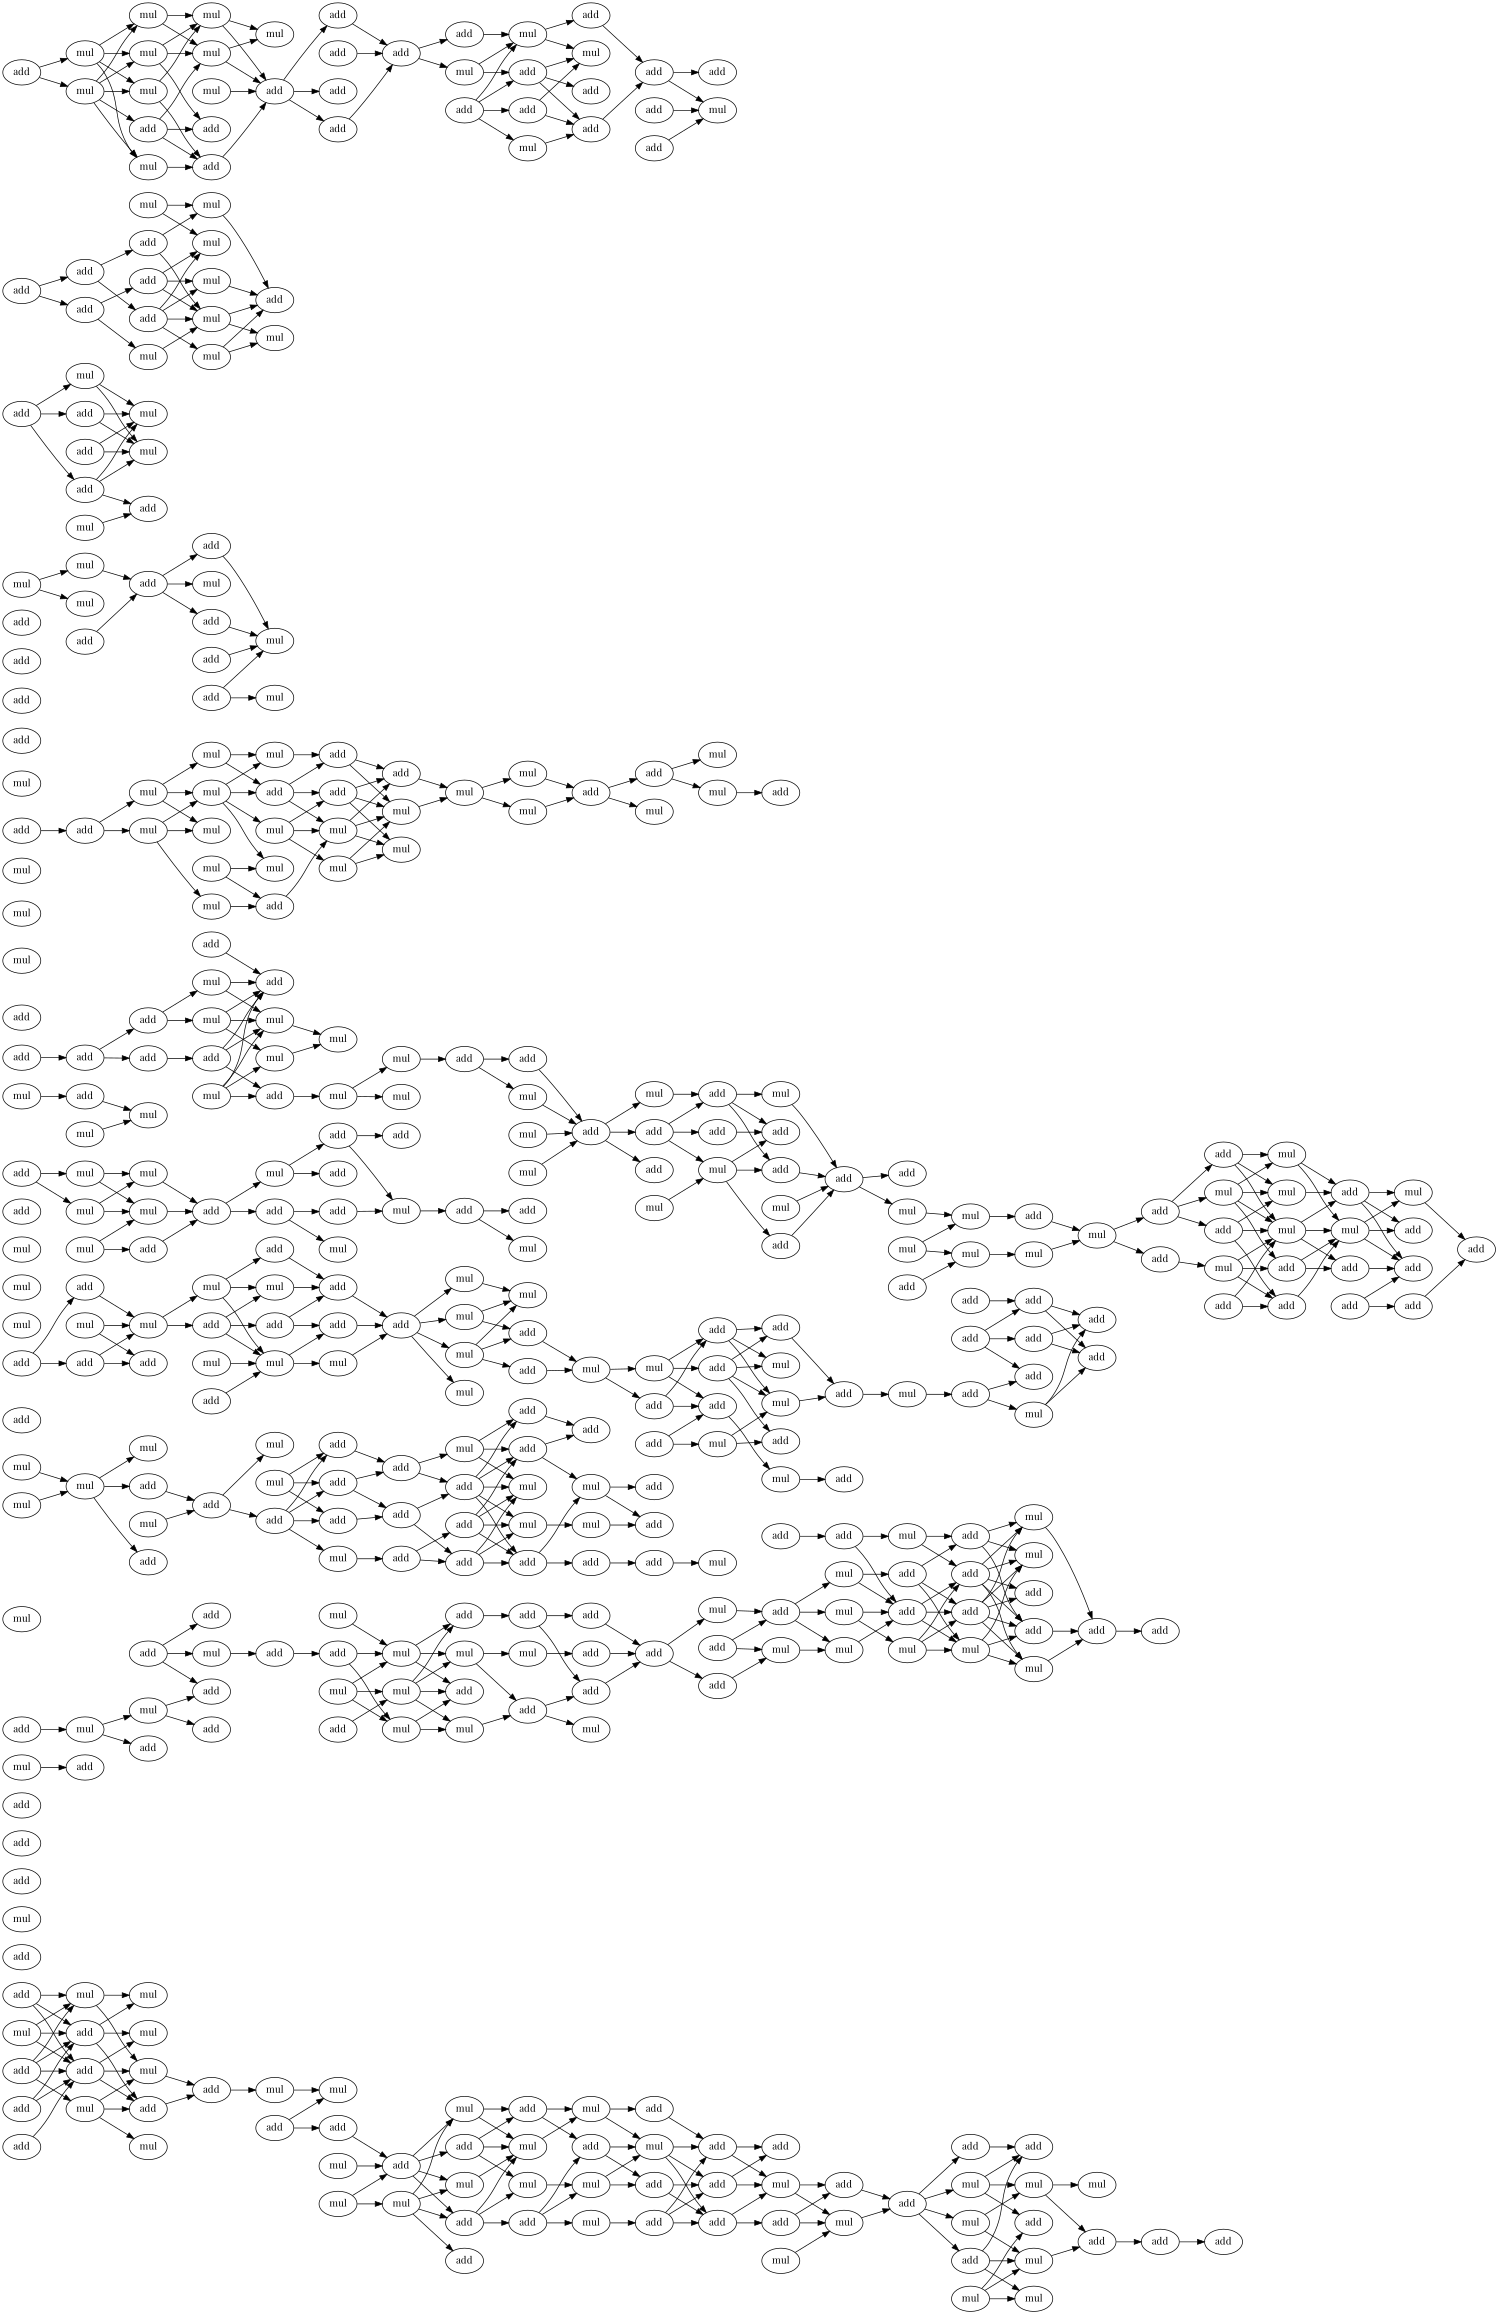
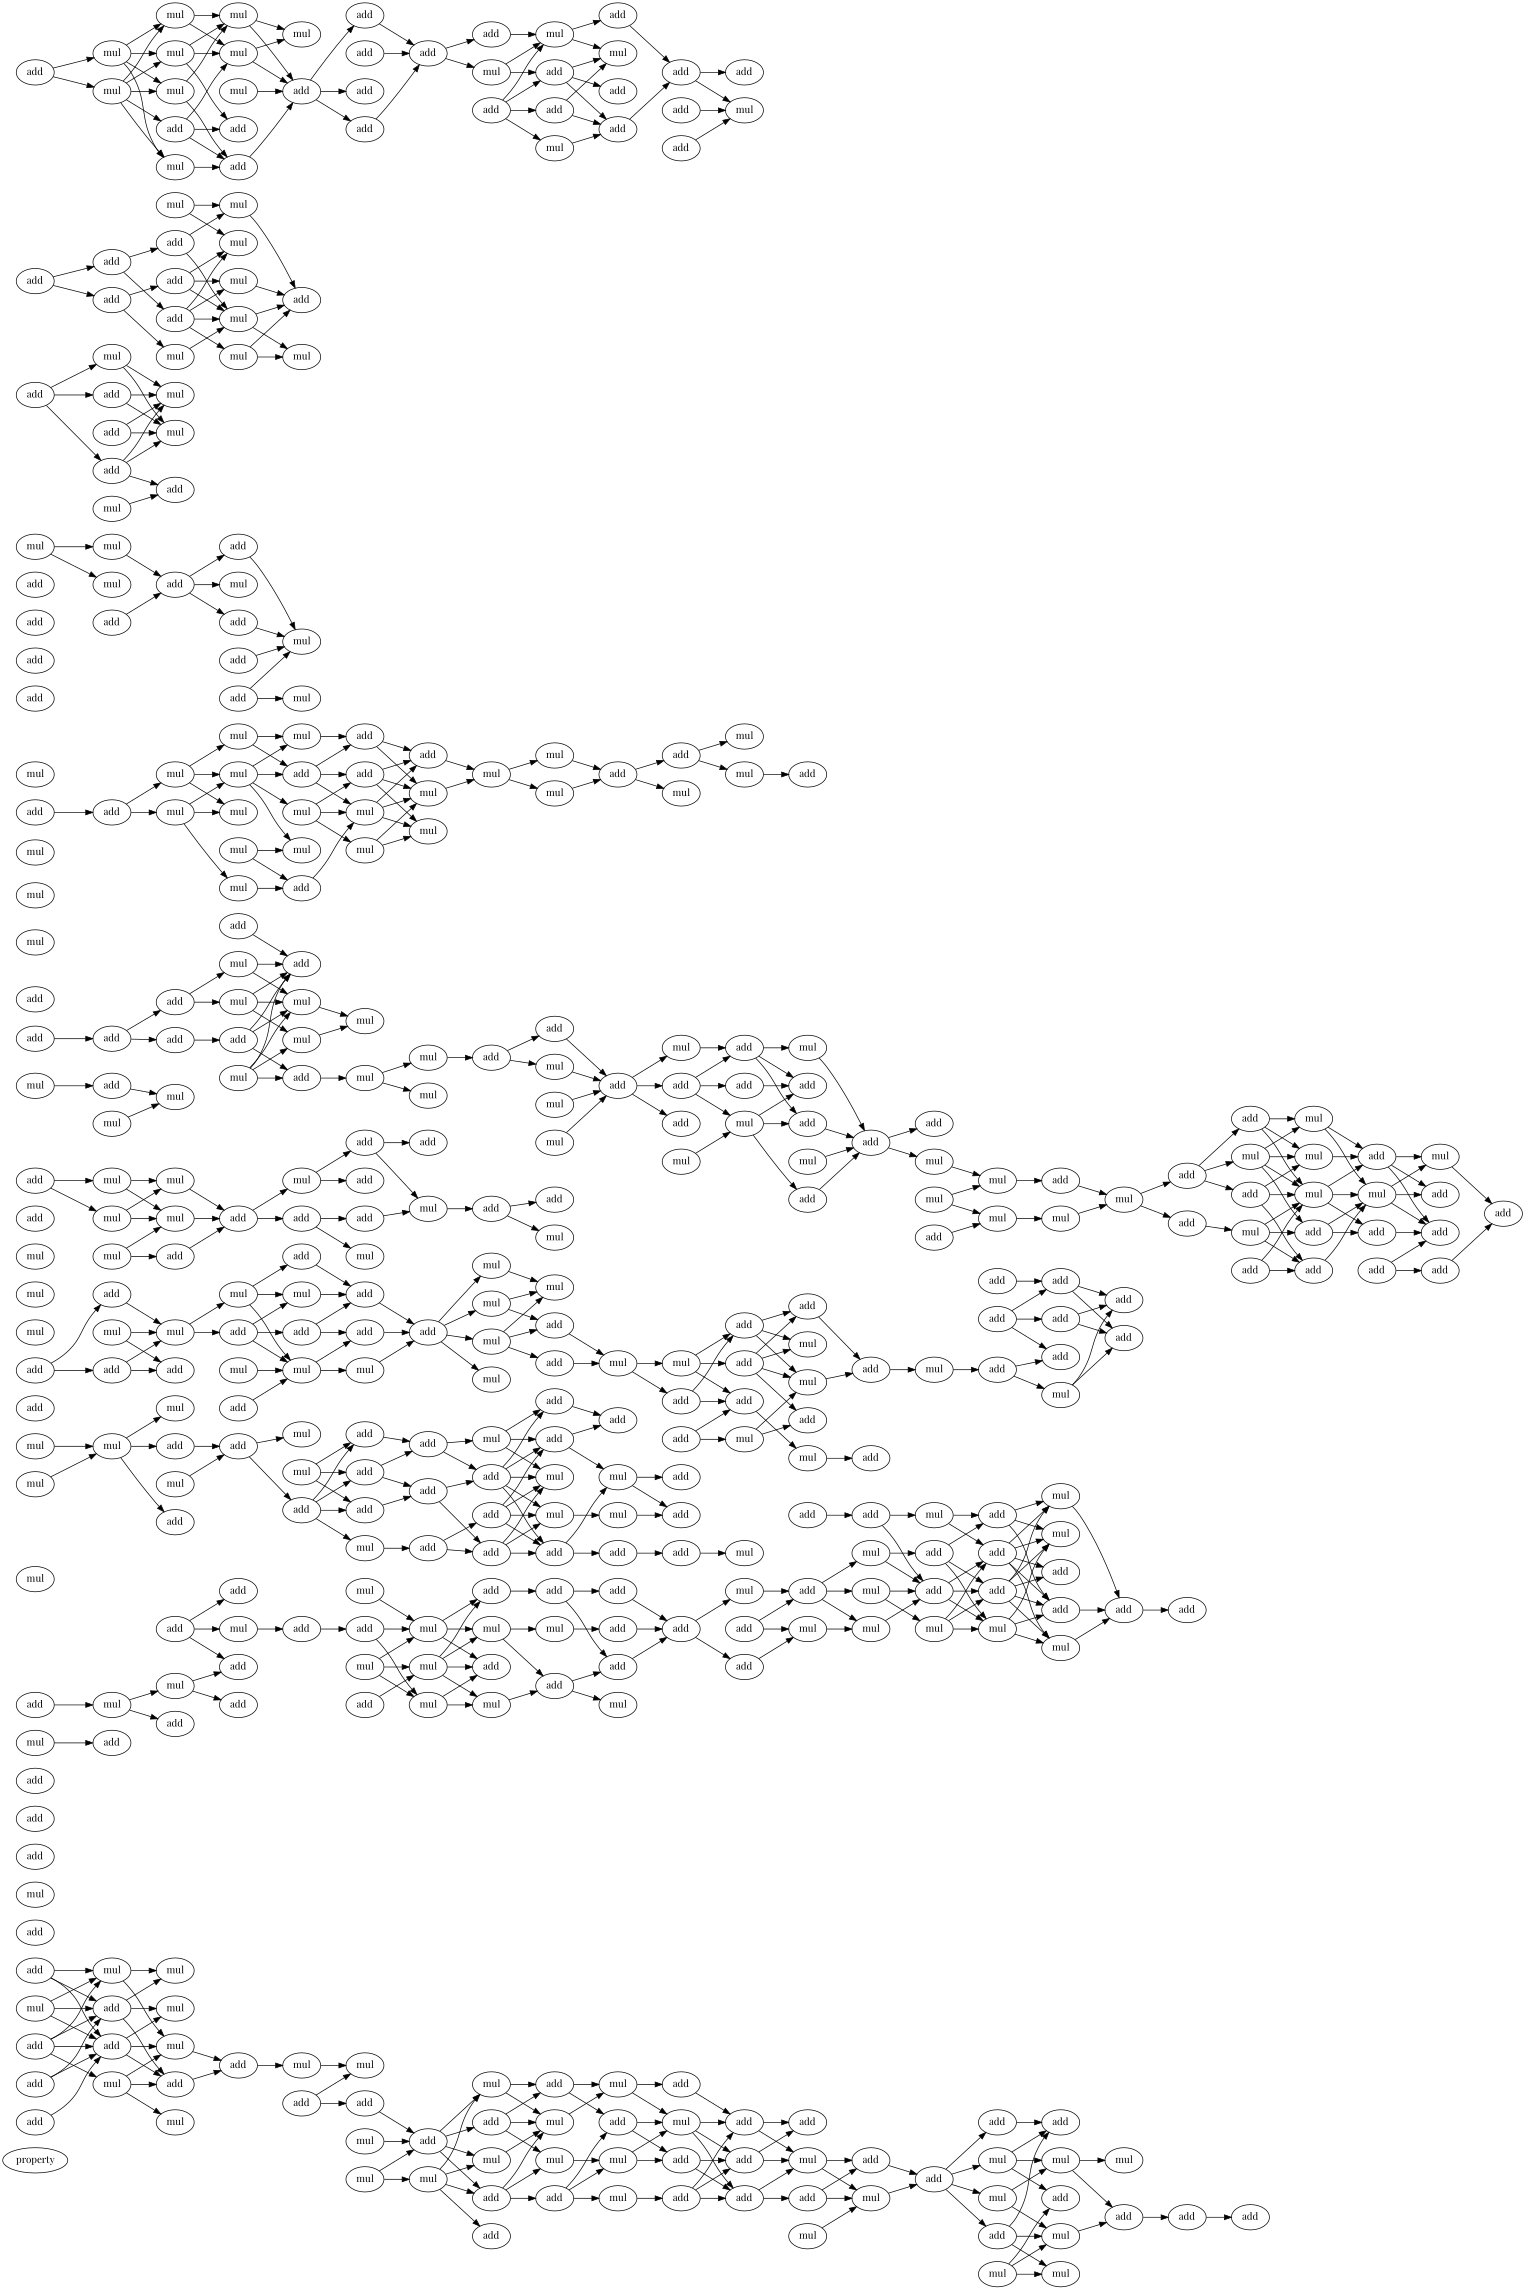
node "property": added
